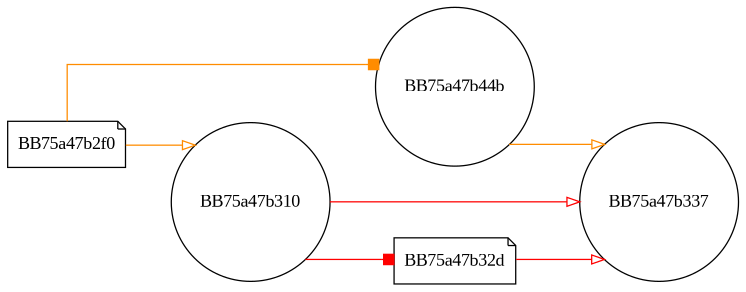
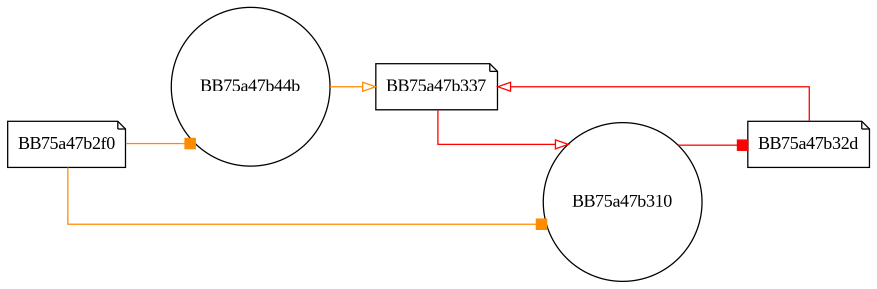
edge "BB75a47b2f0" -> "BB75a47b310": arrowhead onormal -> box
edge "BB75a47b310" -> "BB75a47b337": reversed
node "BB75a47b337": shape circle -> note
